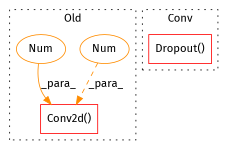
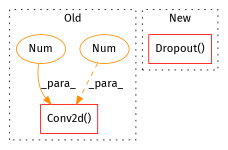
cluster "Conv": label "Conv" -> "New"
